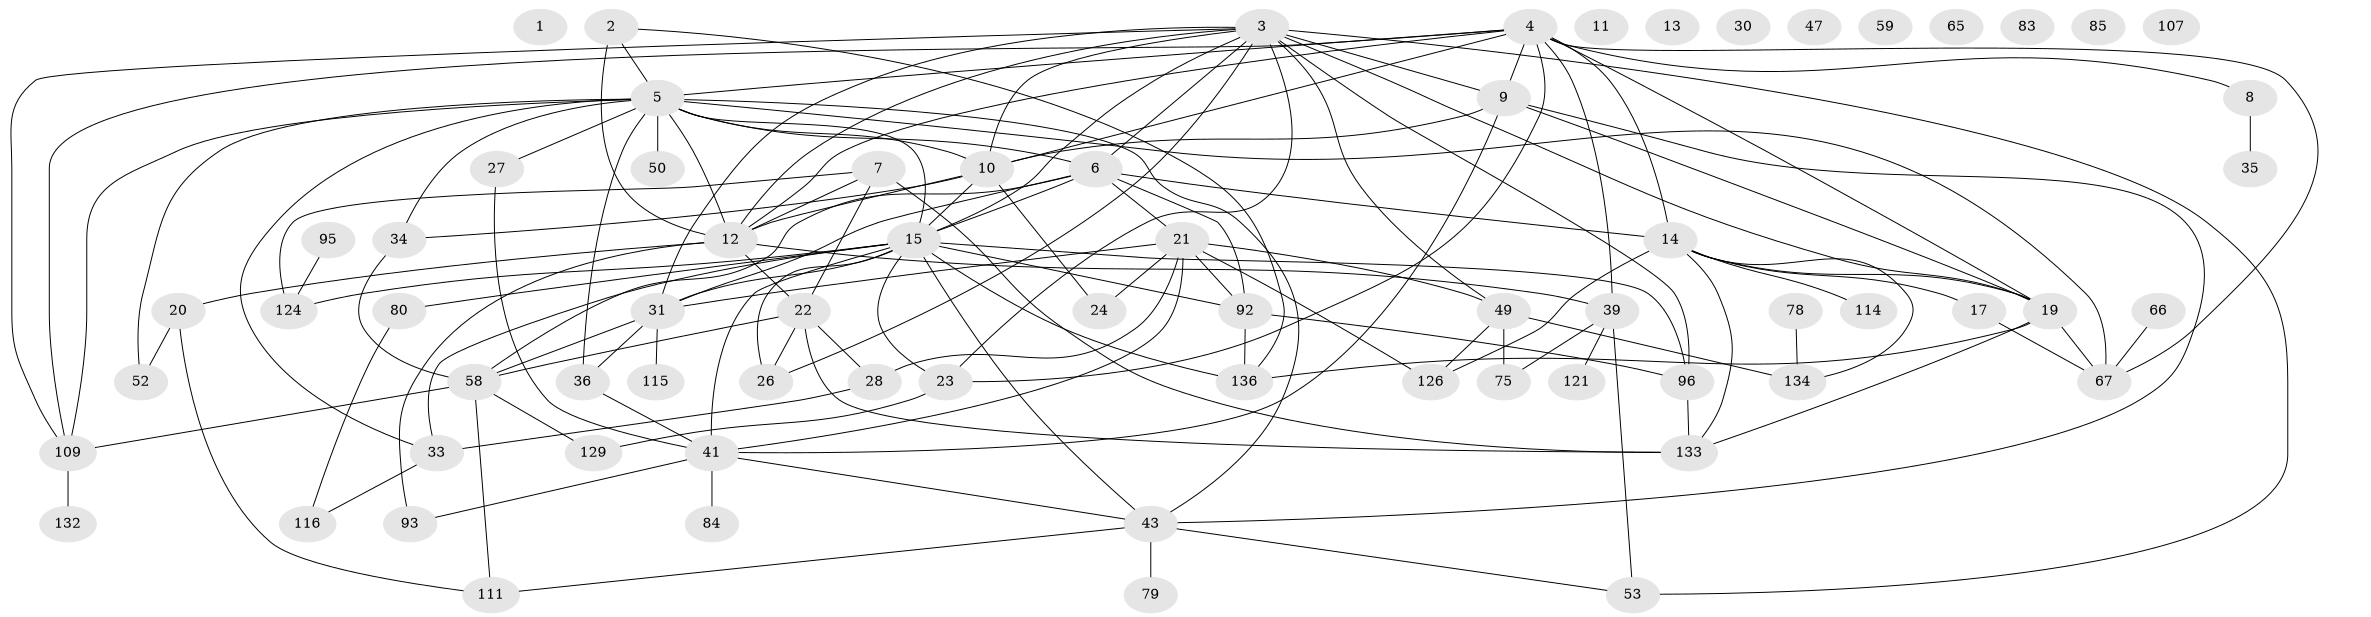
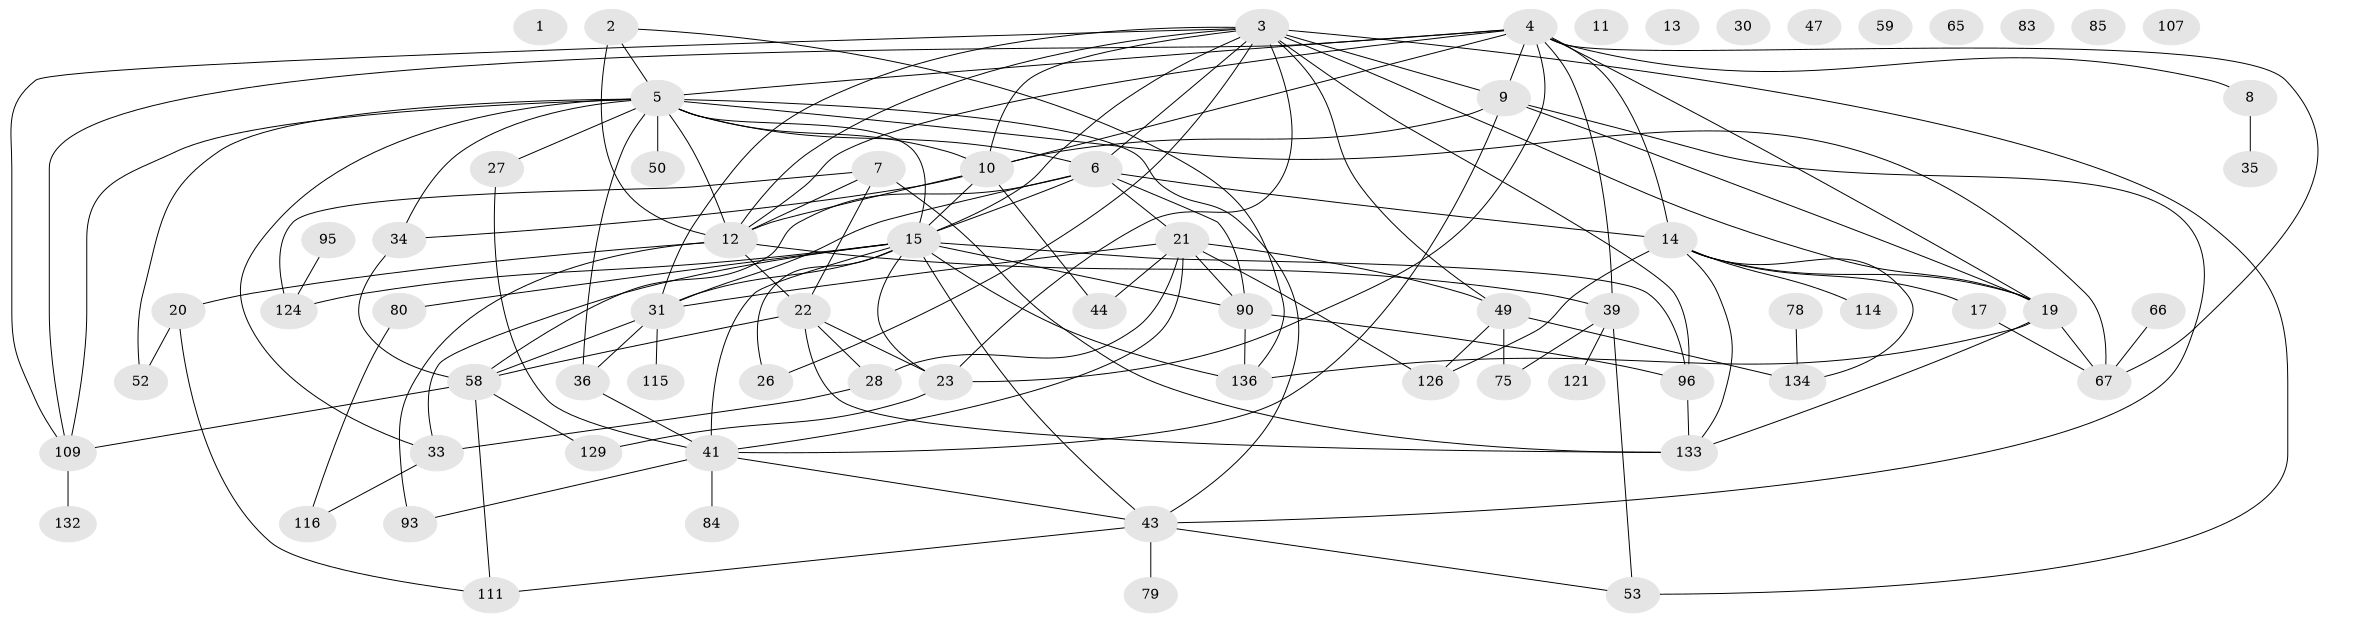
node "24": label "24" -> "44"
node "92": label "92" -> "90"
edge "22" -- "26": now "22" -- "23"
